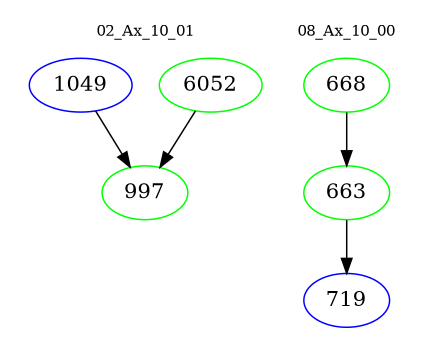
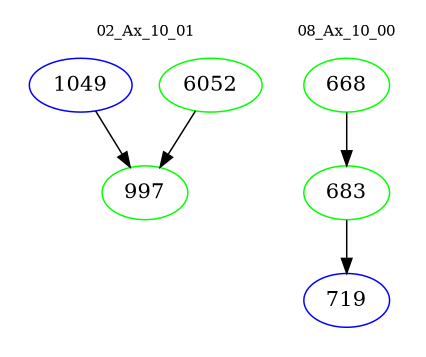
node "663": label "663" -> "683"
